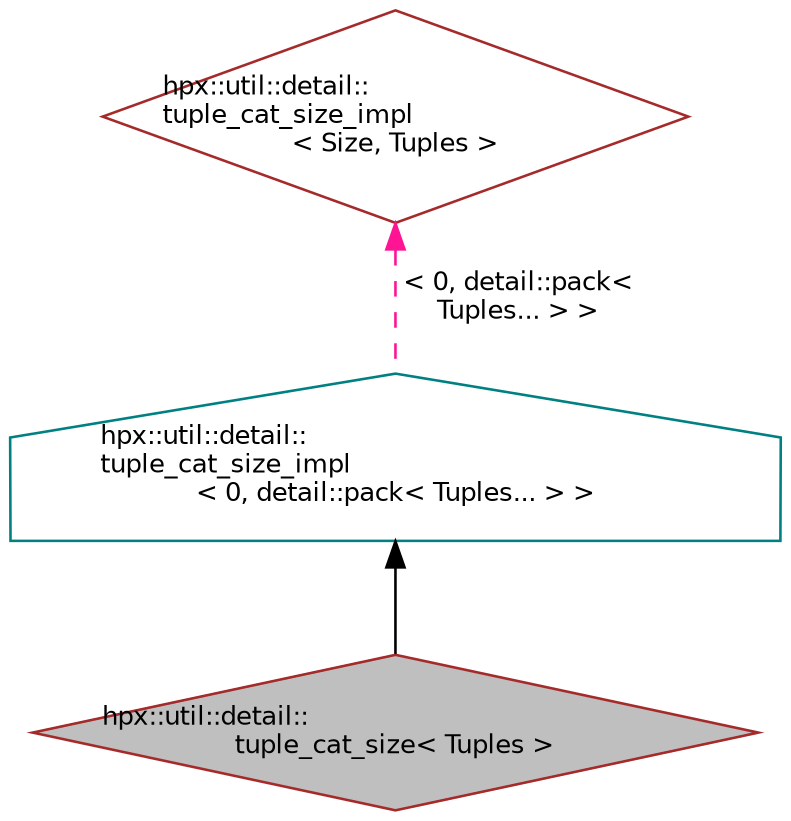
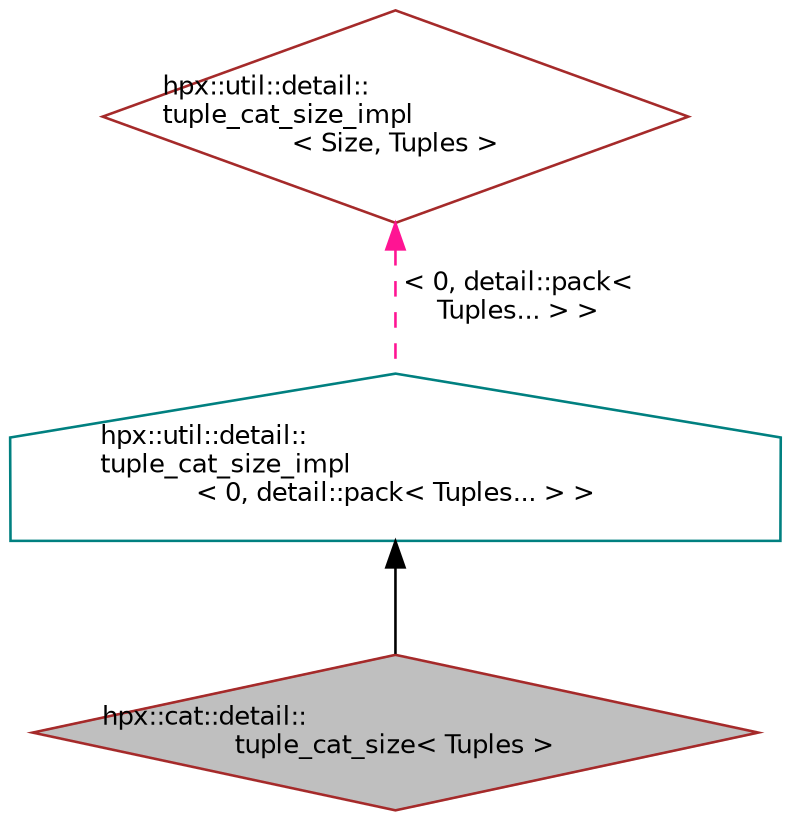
node "hpx::util::detail:: tuple_cat_size< Tuples >": label "hpx::util::detail:: tuple_cat_size< Tuples >" -> "hpx::cat::detail:: tuple_cat_size< Tuples >"
